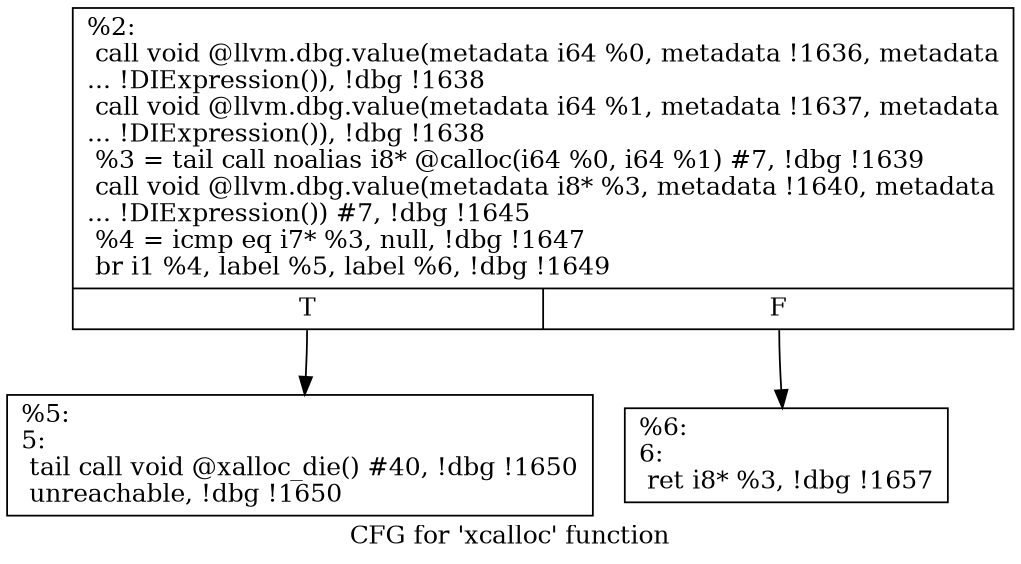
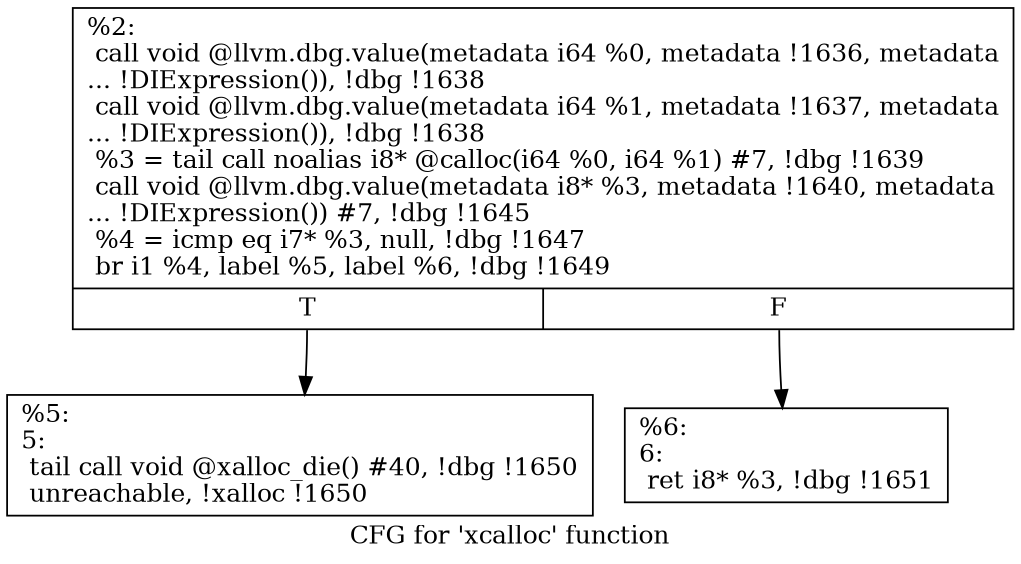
node "%6:": text "ret i8* %3, !dbg !1657" -> "ret i8* %3, !dbg !1651"
node "%5:": text "unreachable, !dbg !1650" -> "unreachable, !xalloc !1650"
